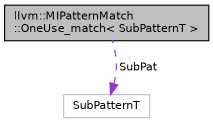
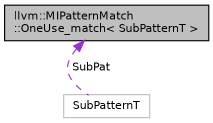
edge "llvm::MIPatternMatch ::OneUse_match< SubPatternT >" -> "SubPatternT": reversed
